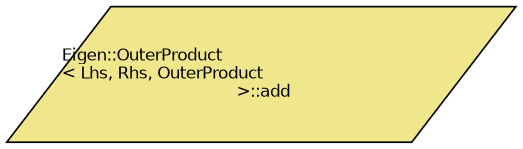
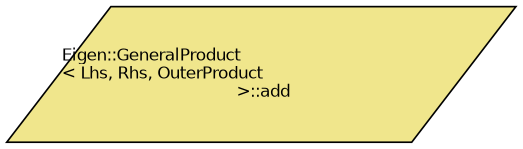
node "Eigen::OuterProduct < Lhs, Rhs, OuterProduct >::add": label "Eigen::OuterProduct < Lhs, Rhs, OuterProduct >::add" -> "Eigen::GeneralProduct < Lhs, Rhs, OuterProduct >::add"
